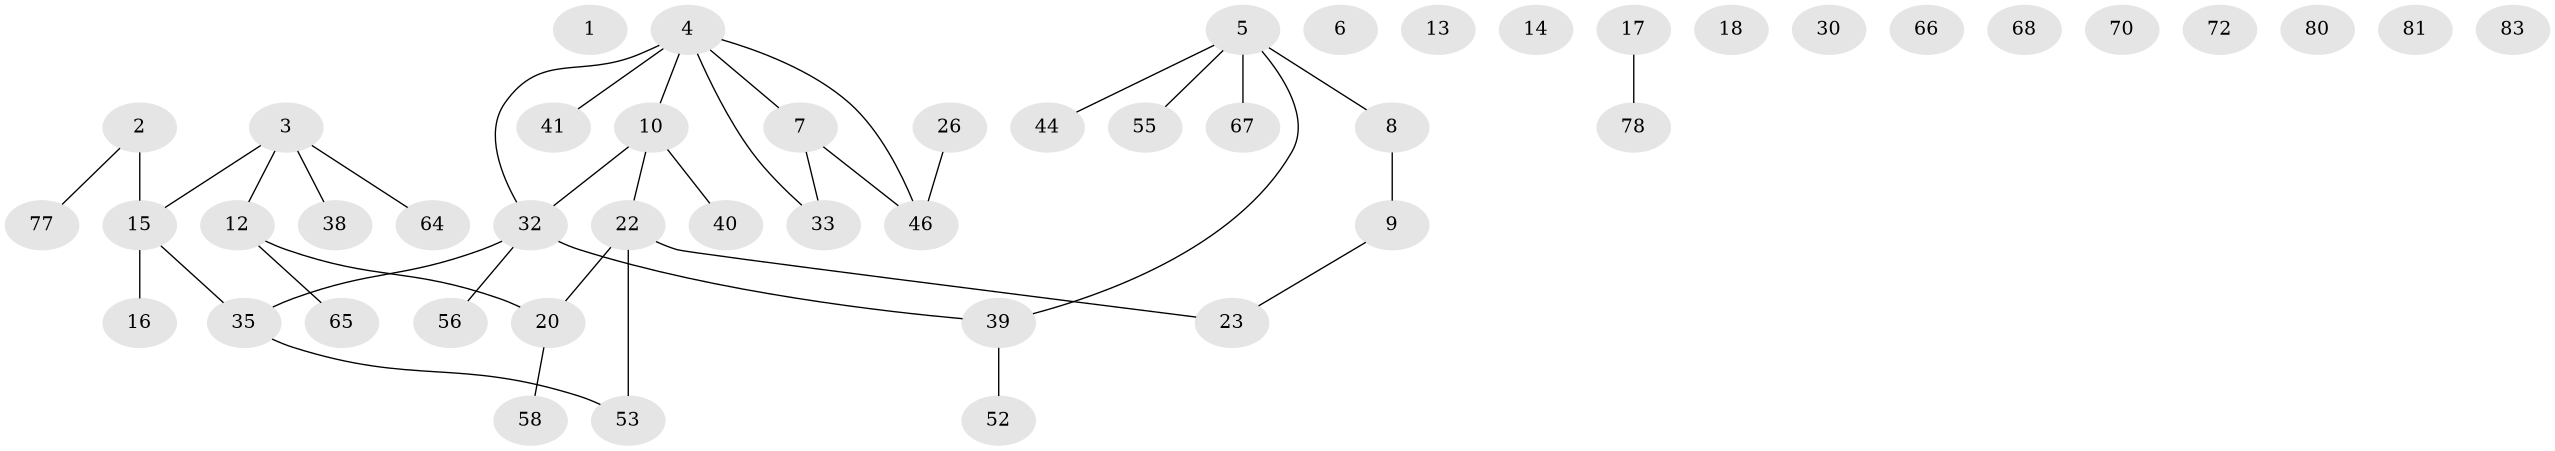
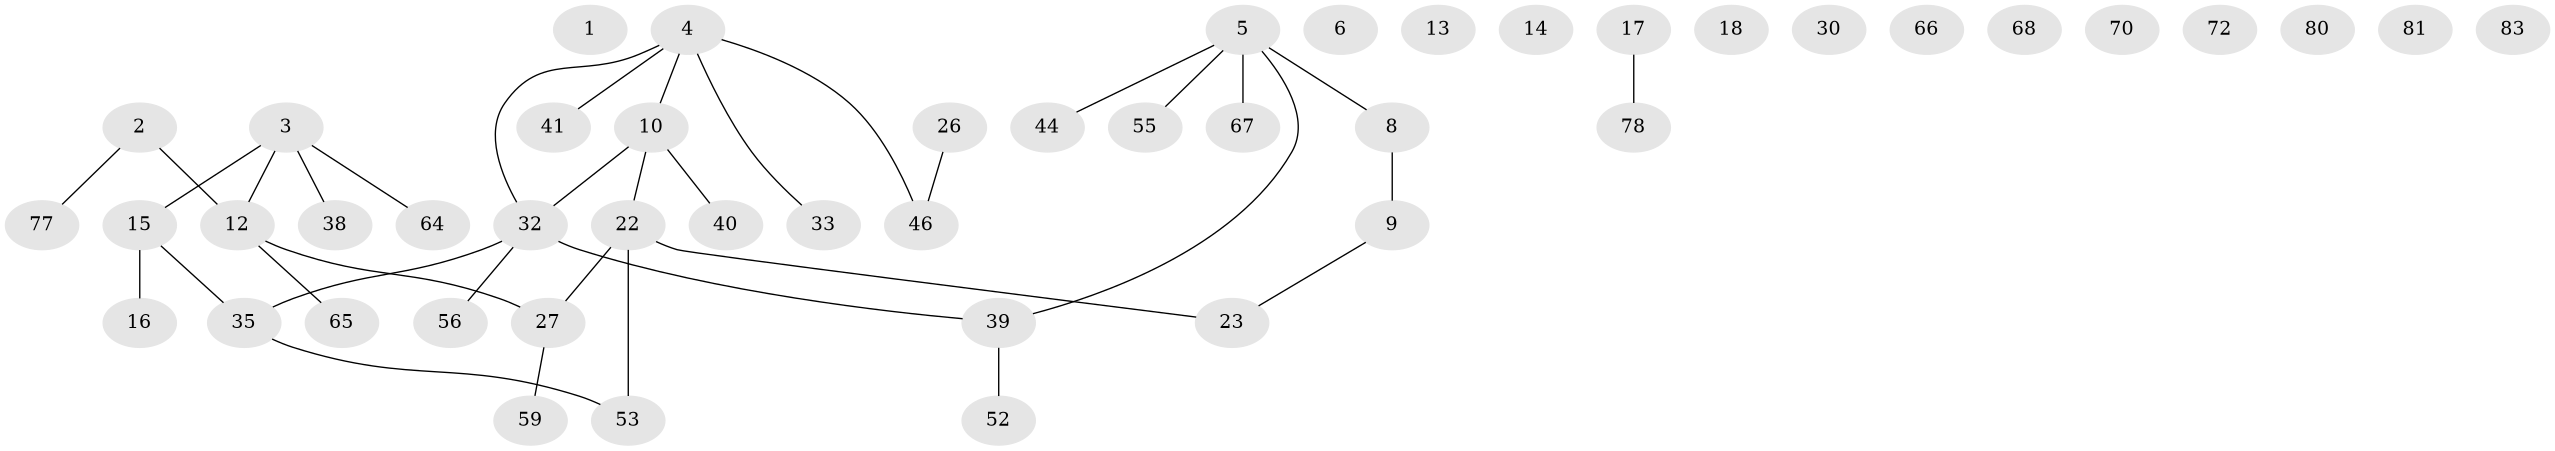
node "7": removed
edge "2" -- "15": now "2" -- "12"
node "20": label "20" -> "27"
node "58": label "58" -> "59"
